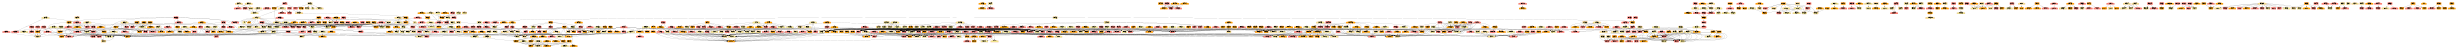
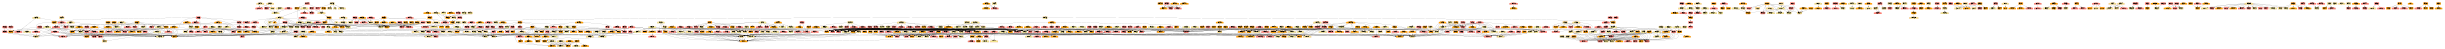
node "BU_393": fillcolor salmon -> orange
node "SY_322": added
node "CS_260": fillcolor orange -> salmon
